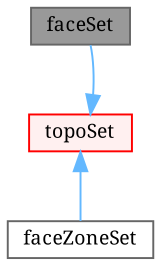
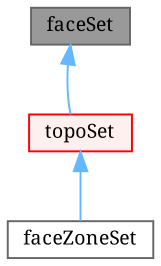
edge "faceSet" -> "topoSet": reversed
